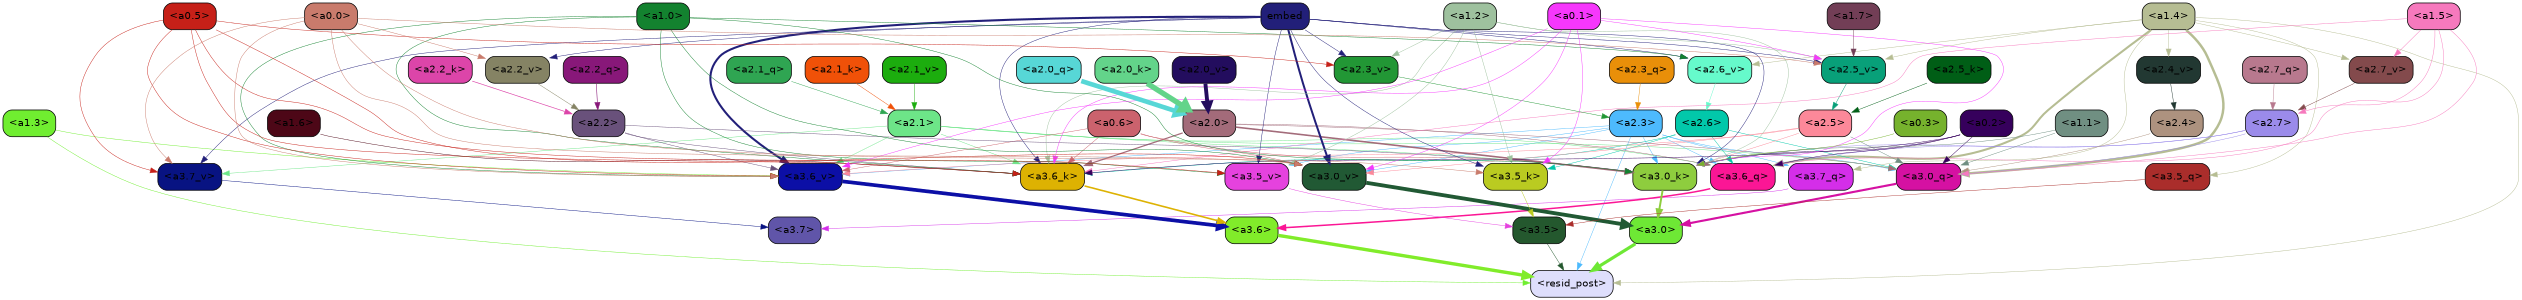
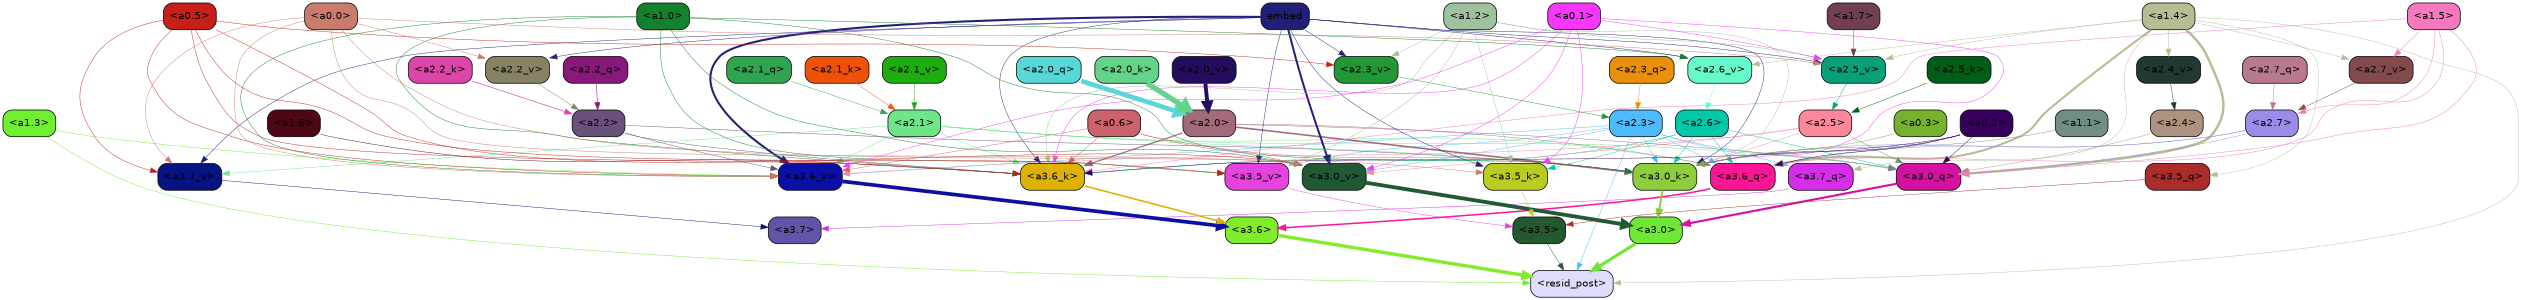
edge "<a2.6>" -> "<a3.0_k>": added
edge "<a1.1>" -> "<a3.0_q>": removed
